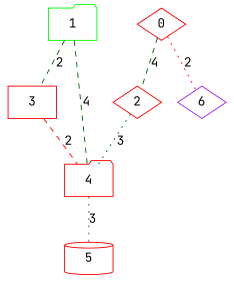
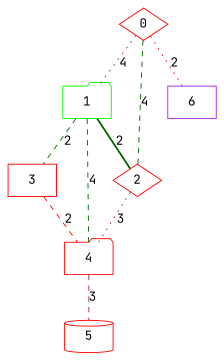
edge "0" -- "1": added, label "4"
node "6": shape diamond -> box
edge "2" -- "4": color darkgreen -> brown
edge "1" -- "2": added, label "2"
edge "4" -- "5": style dotted -> dashed
